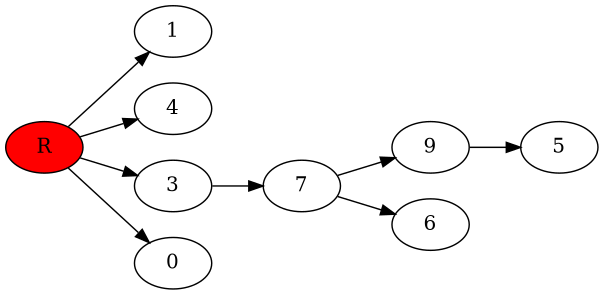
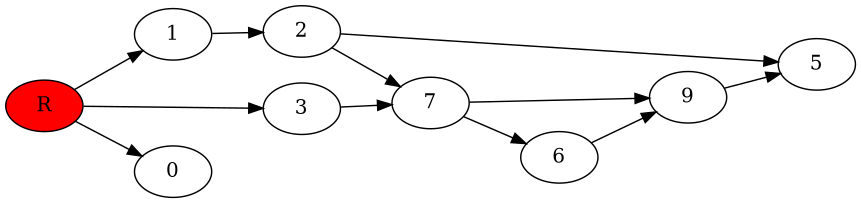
node "2": added
node "4": removed
edge "6" -> "9": added
